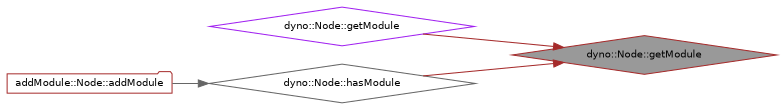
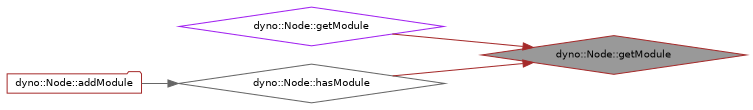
node "addModule::Node::addModule": label "addModule::Node::addModule" -> "dyno::Node::addModule"
